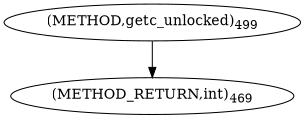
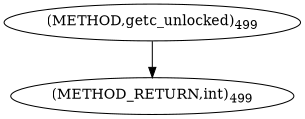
node "(METHOD_RETURN,int)": text "469" -> "499"
